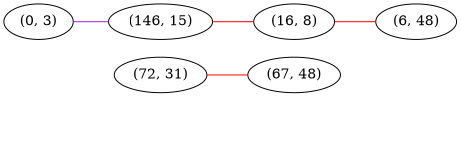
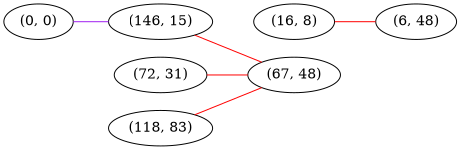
node "(0, 3)": label "(0, 3)" -> "(0, 0)"
edge "(146, 15)" -- "(16, 8)": now "(146, 15)" -- "(67, 48)"
node "(118, 83)": added
